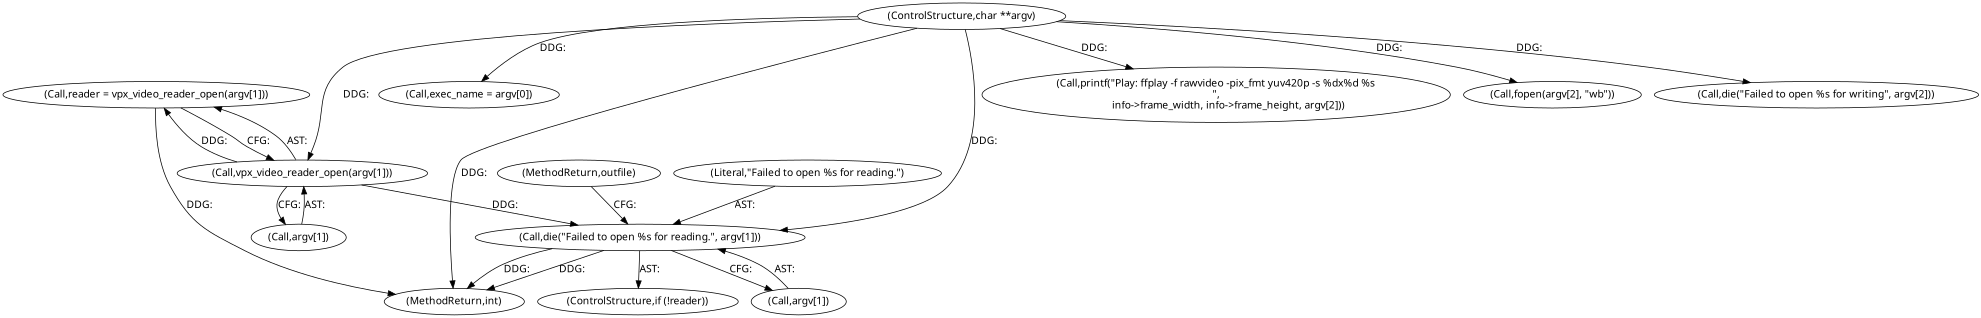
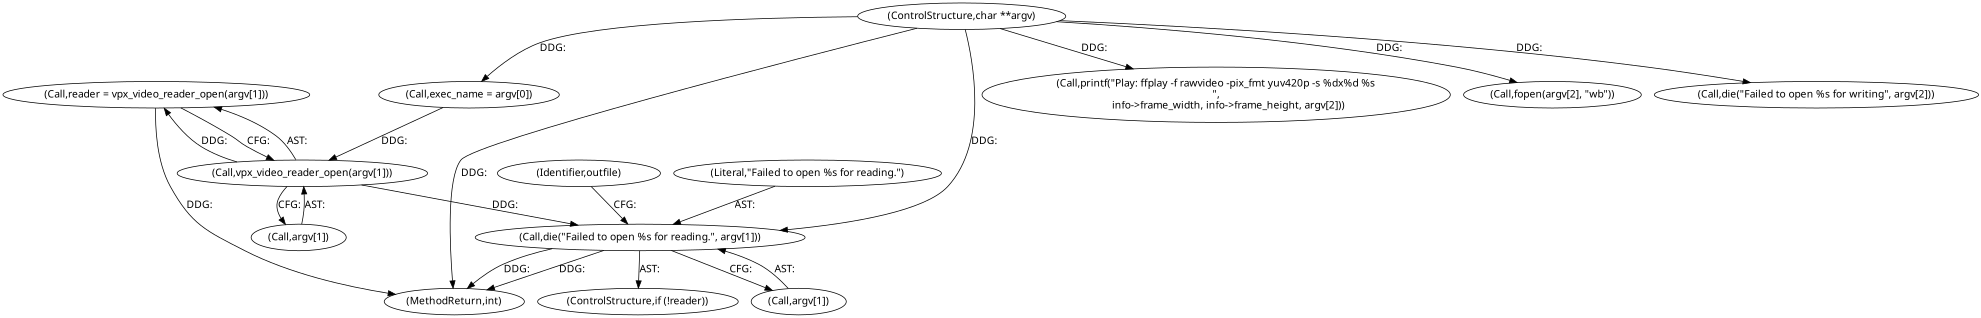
edge "(ControlStructure,char **argv)" -> "(Call,vpx_video_reader_open(argv[1]))": now "(Call,exec_name = argv[0])" -> "(Call,vpx_video_reader_open(argv[1]))"
node "(MethodReturn,outfile)": label "(MethodReturn,outfile)" -> "(Identifier,outfile)"
